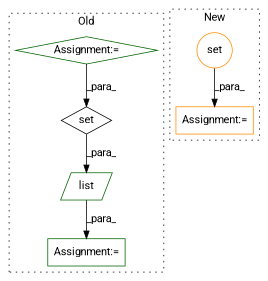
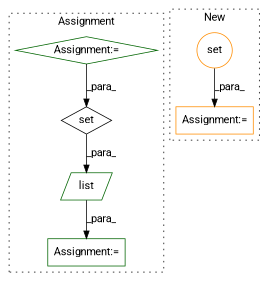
cluster "Old": label "Old" -> "Assignment"
